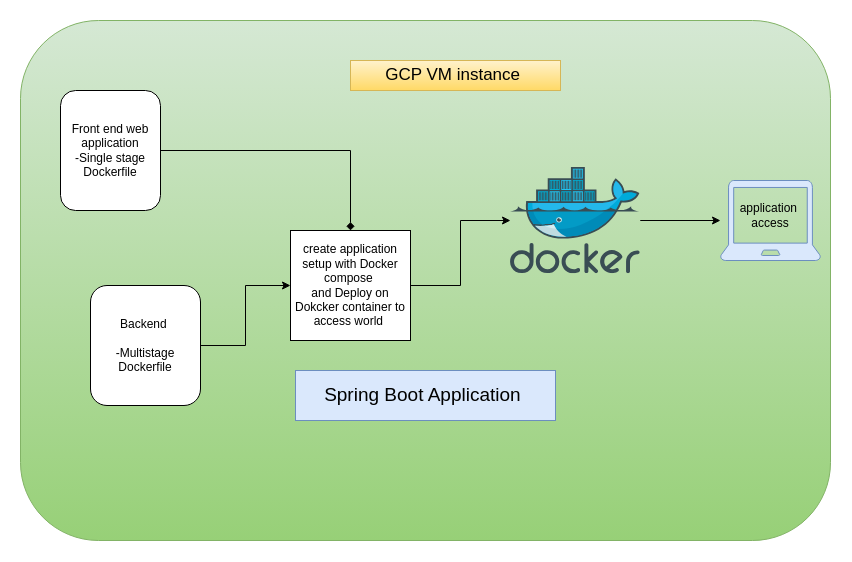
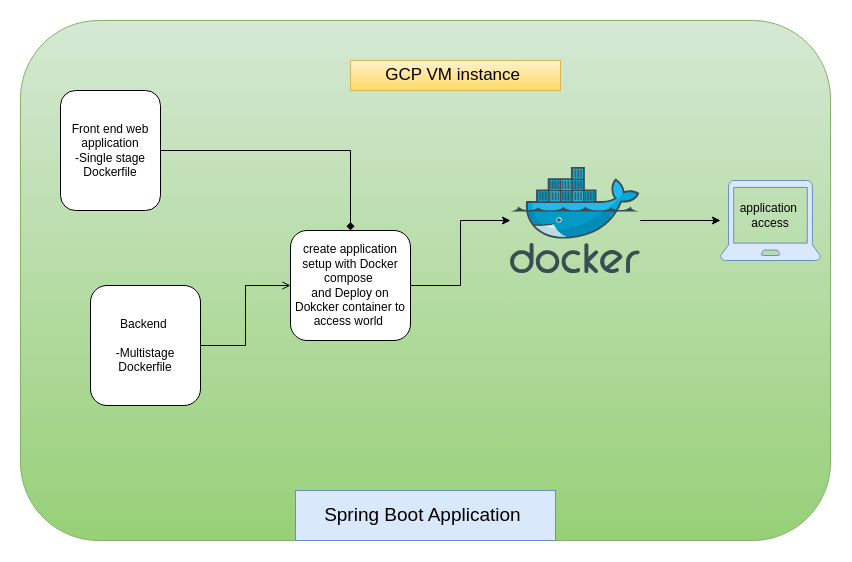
edge "Backend -Multistage Dockerfile" -> "create application setup with Docker compose and Deploy on Dokcker container to access world": arrowhead classic -> open
node "create application setup with Docker compose and Deploy on Dokcker container to access world": shape rectangle -> rounded rectangle
node "Spring Boot Application": moved (426, 396) -> (426, 516)
